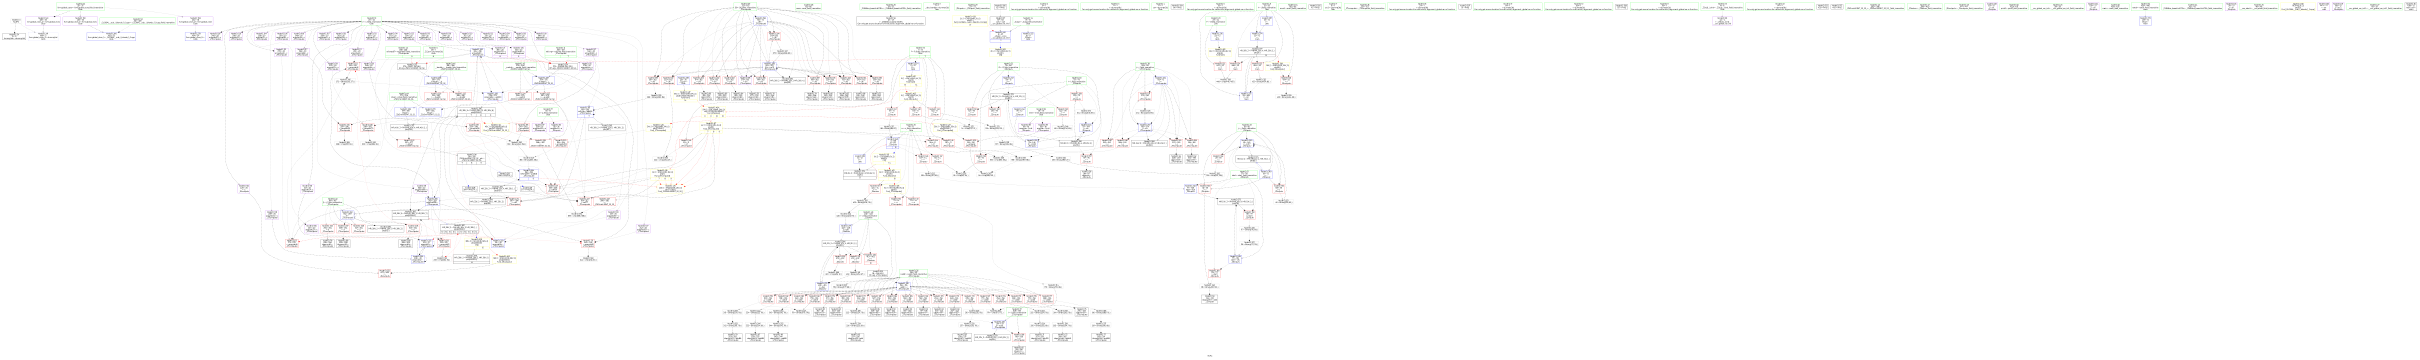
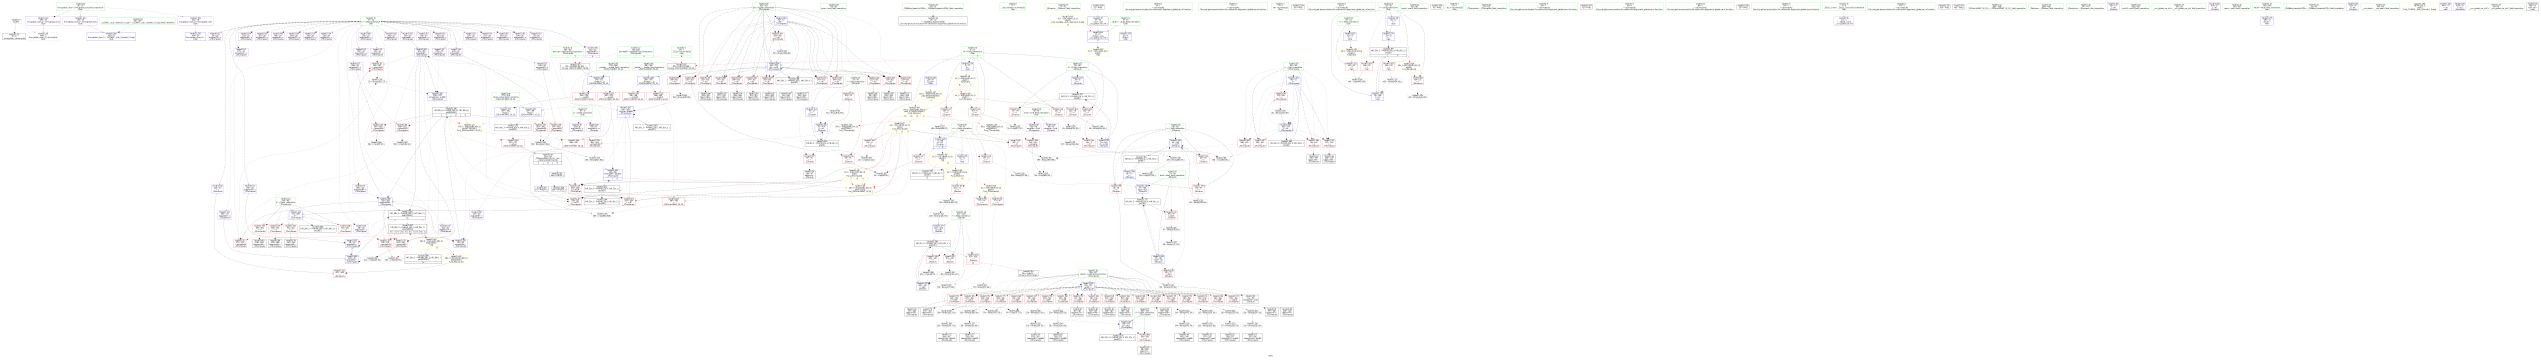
node "NodeID: 121": removed
